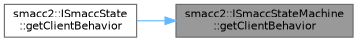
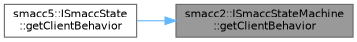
node "smacc2::ISmaccState ::getClientBehavior": label "smacc2::ISmaccState ::getClientBehavior" -> "smacc5::ISmaccState ::getClientBehavior"
